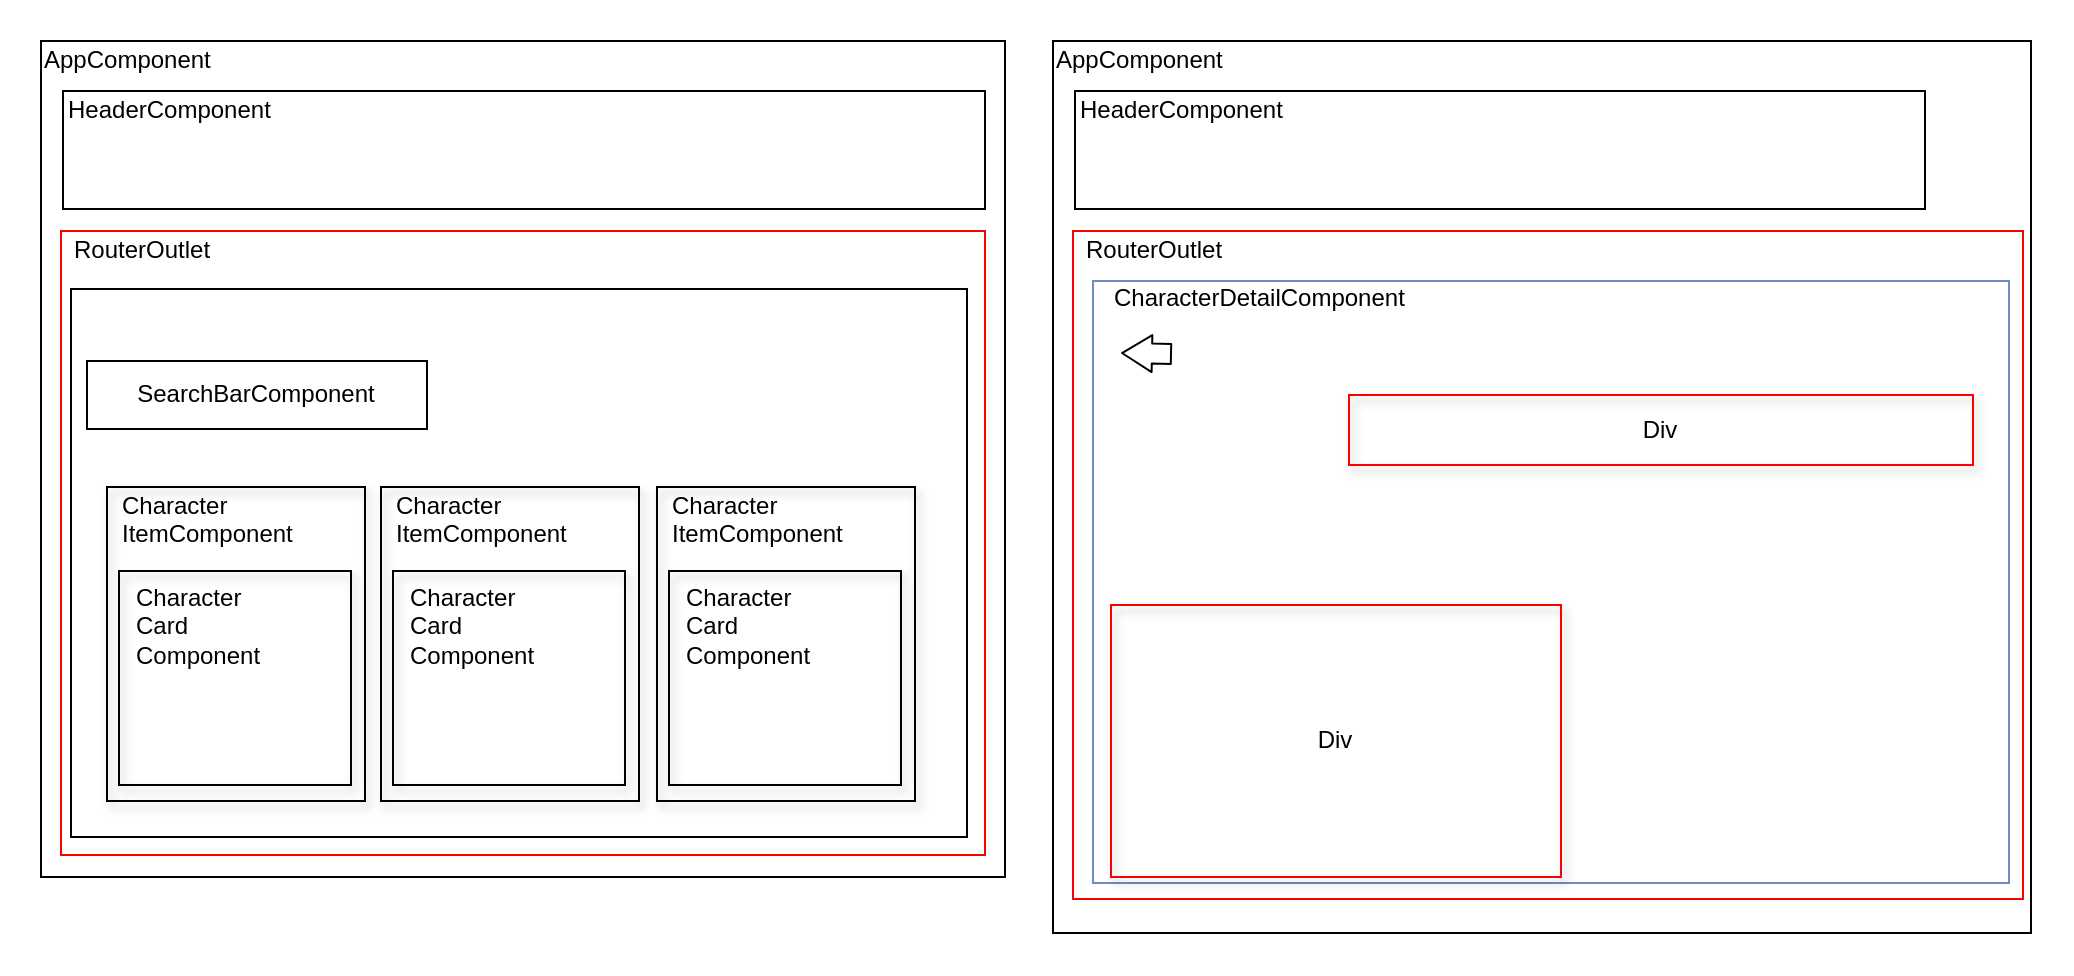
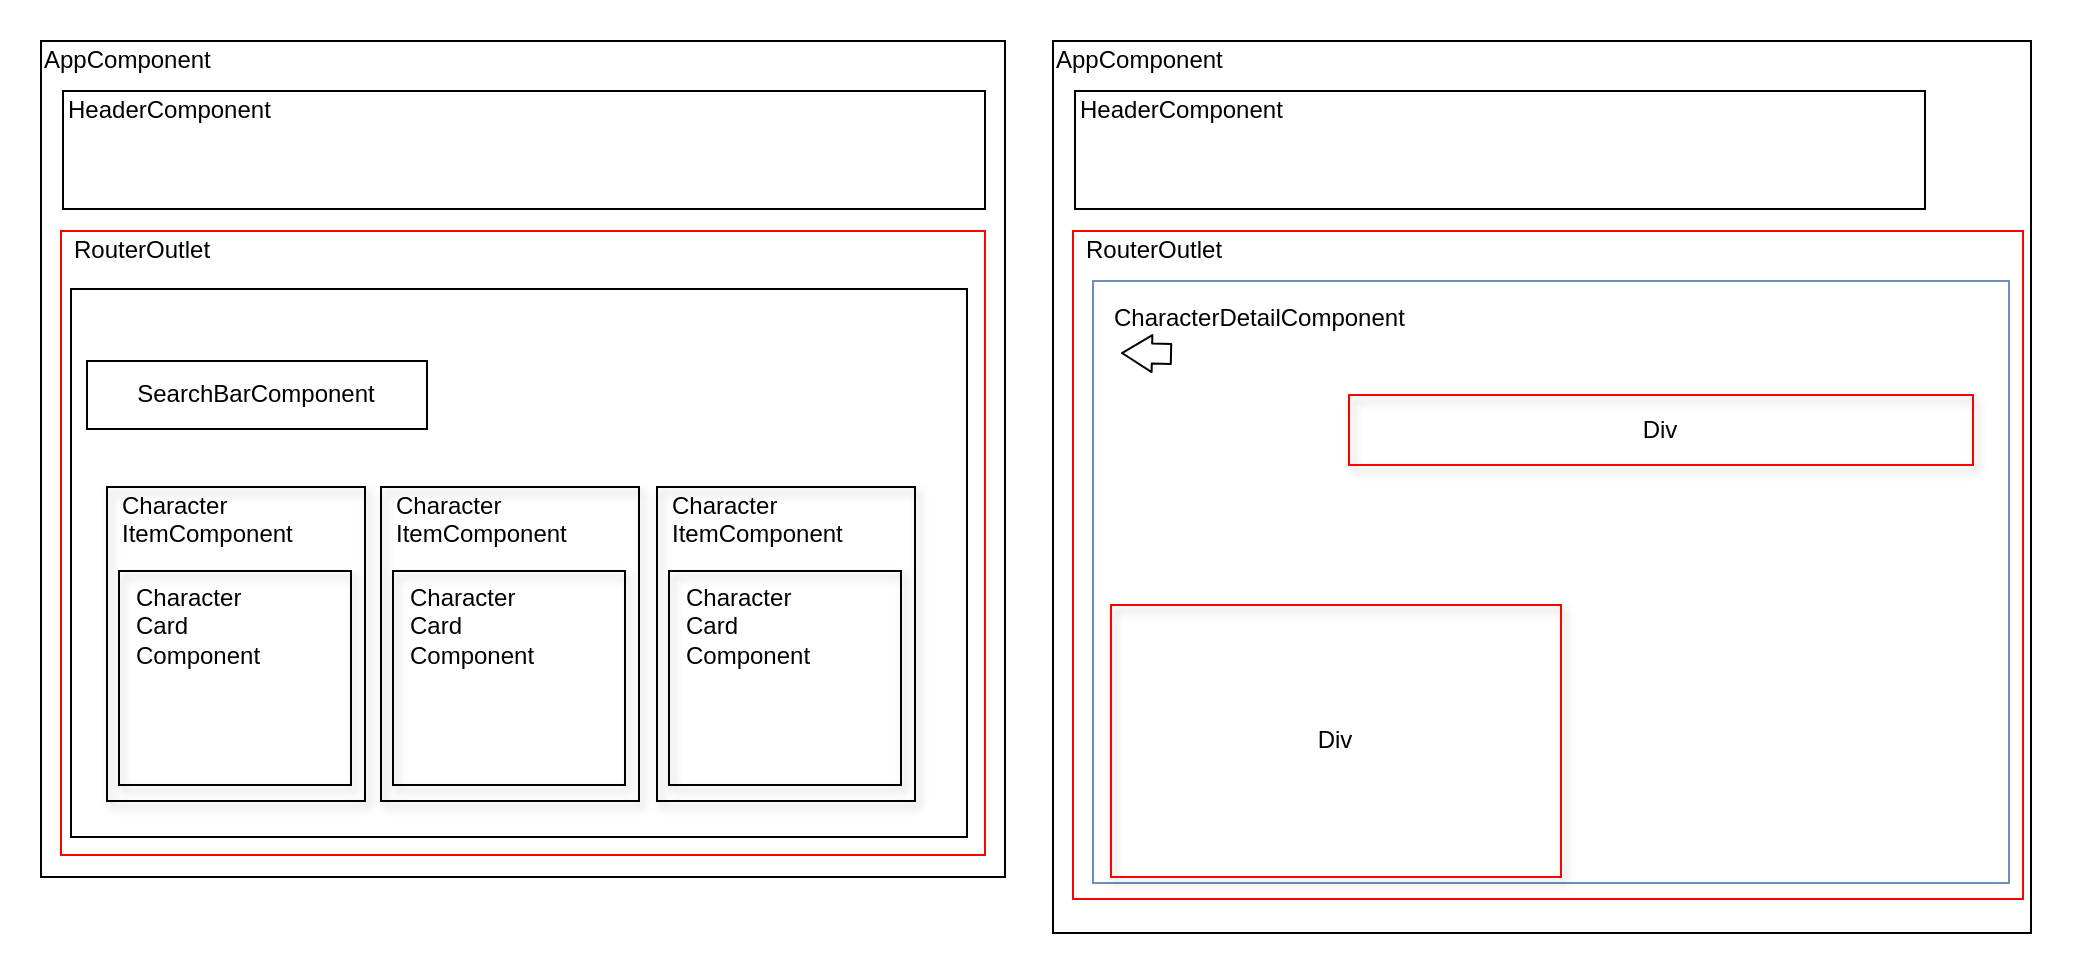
node "CharacterDetailComponent": moved (1266, 293) -> (1266, 313)
